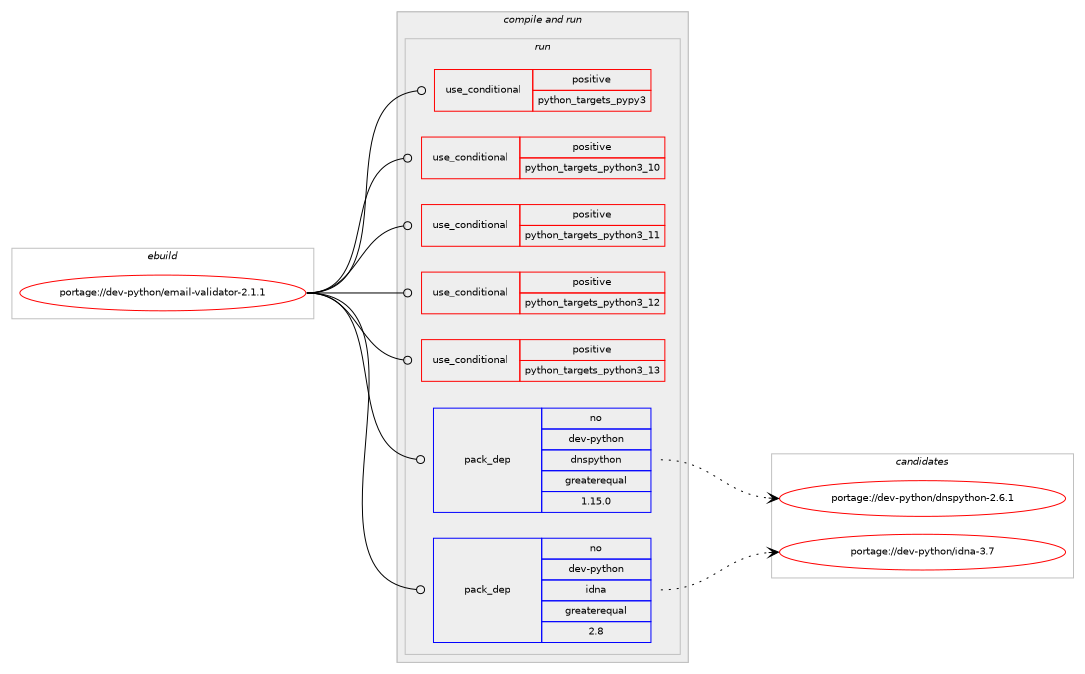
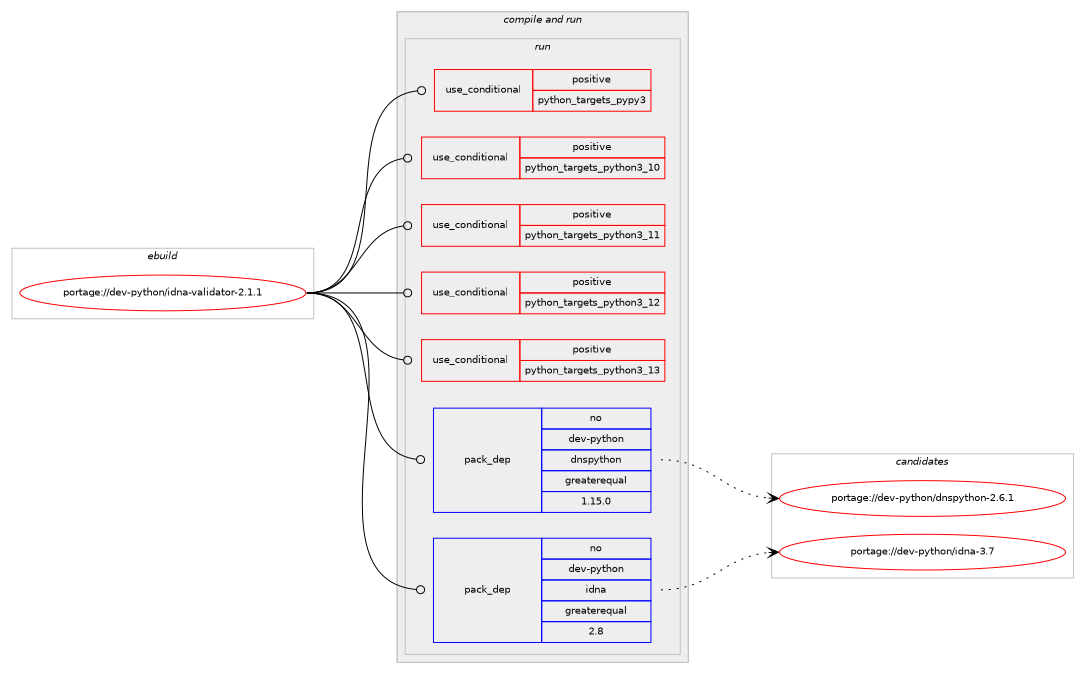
node "portage://dev-python/email-validator-2.1.1": label "portage://dev-python/email-validator-2.1.1" -> "portage://dev-python/idna-validator-2.1.1"
